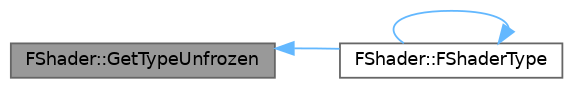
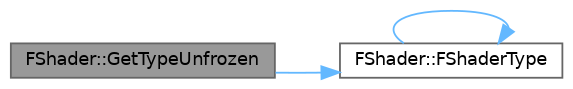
edge "FShader::FShaderType" -> "FShader::GetTypeUnfrozen": reversed
